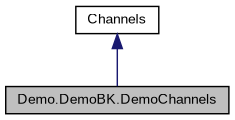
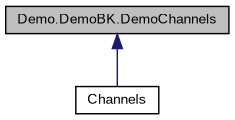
edge "Demo.DemoBK.DemoChannels" -> "Channels": reversed
